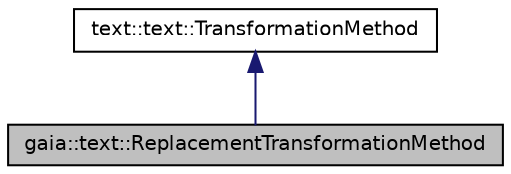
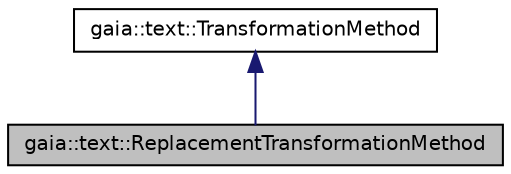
node "text::text::TransformationMethod": label "text::text::TransformationMethod" -> "gaia::text::TransformationMethod"
